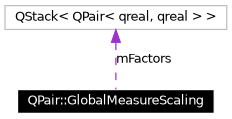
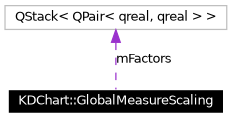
node "QPair::GlobalMeasureScaling": label "QPair::GlobalMeasureScaling" -> "KDChart::GlobalMeasureScaling"
